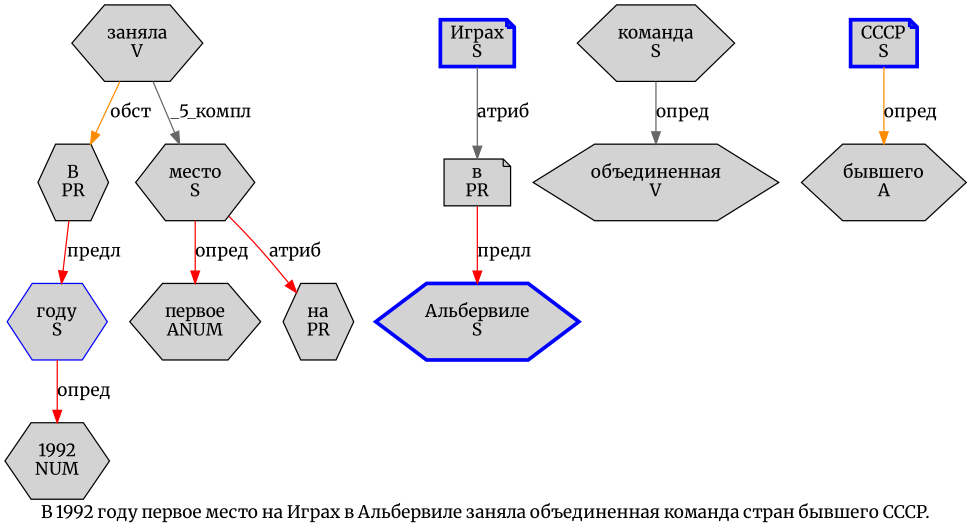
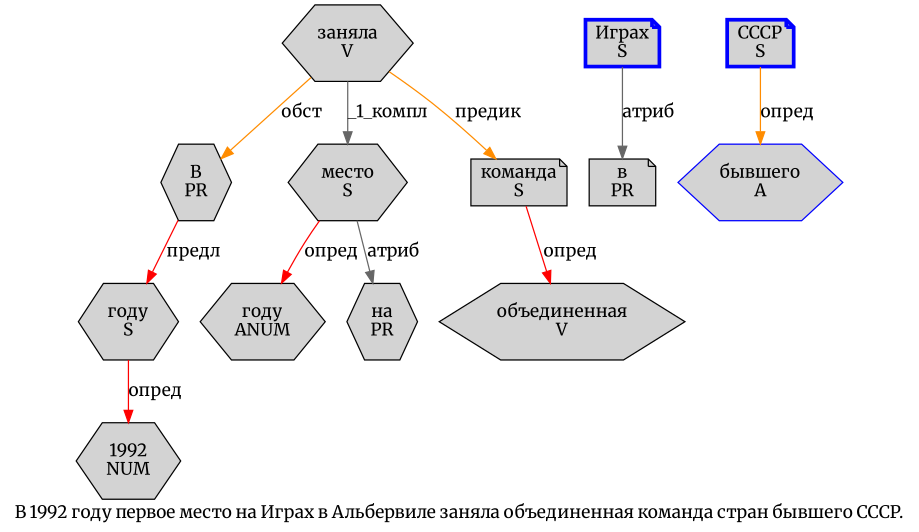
node "команда S": shape hexagon -> note
edge "команда S" -> "объединенная V": color gray40 -> red
edge "заняла V" -> "команда S": added, label "предик"
edge "заняла V" -> "место S": label "_5_компл" -> "_1_компл"
node "бывшего A": color black -> blue
edge "место S" -> "на PR": color red -> gray40
node "году S": color blue -> black
node "первое ANUM": label "первое ANUM" -> "году ANUM"
node "Альбервиле S": removed
